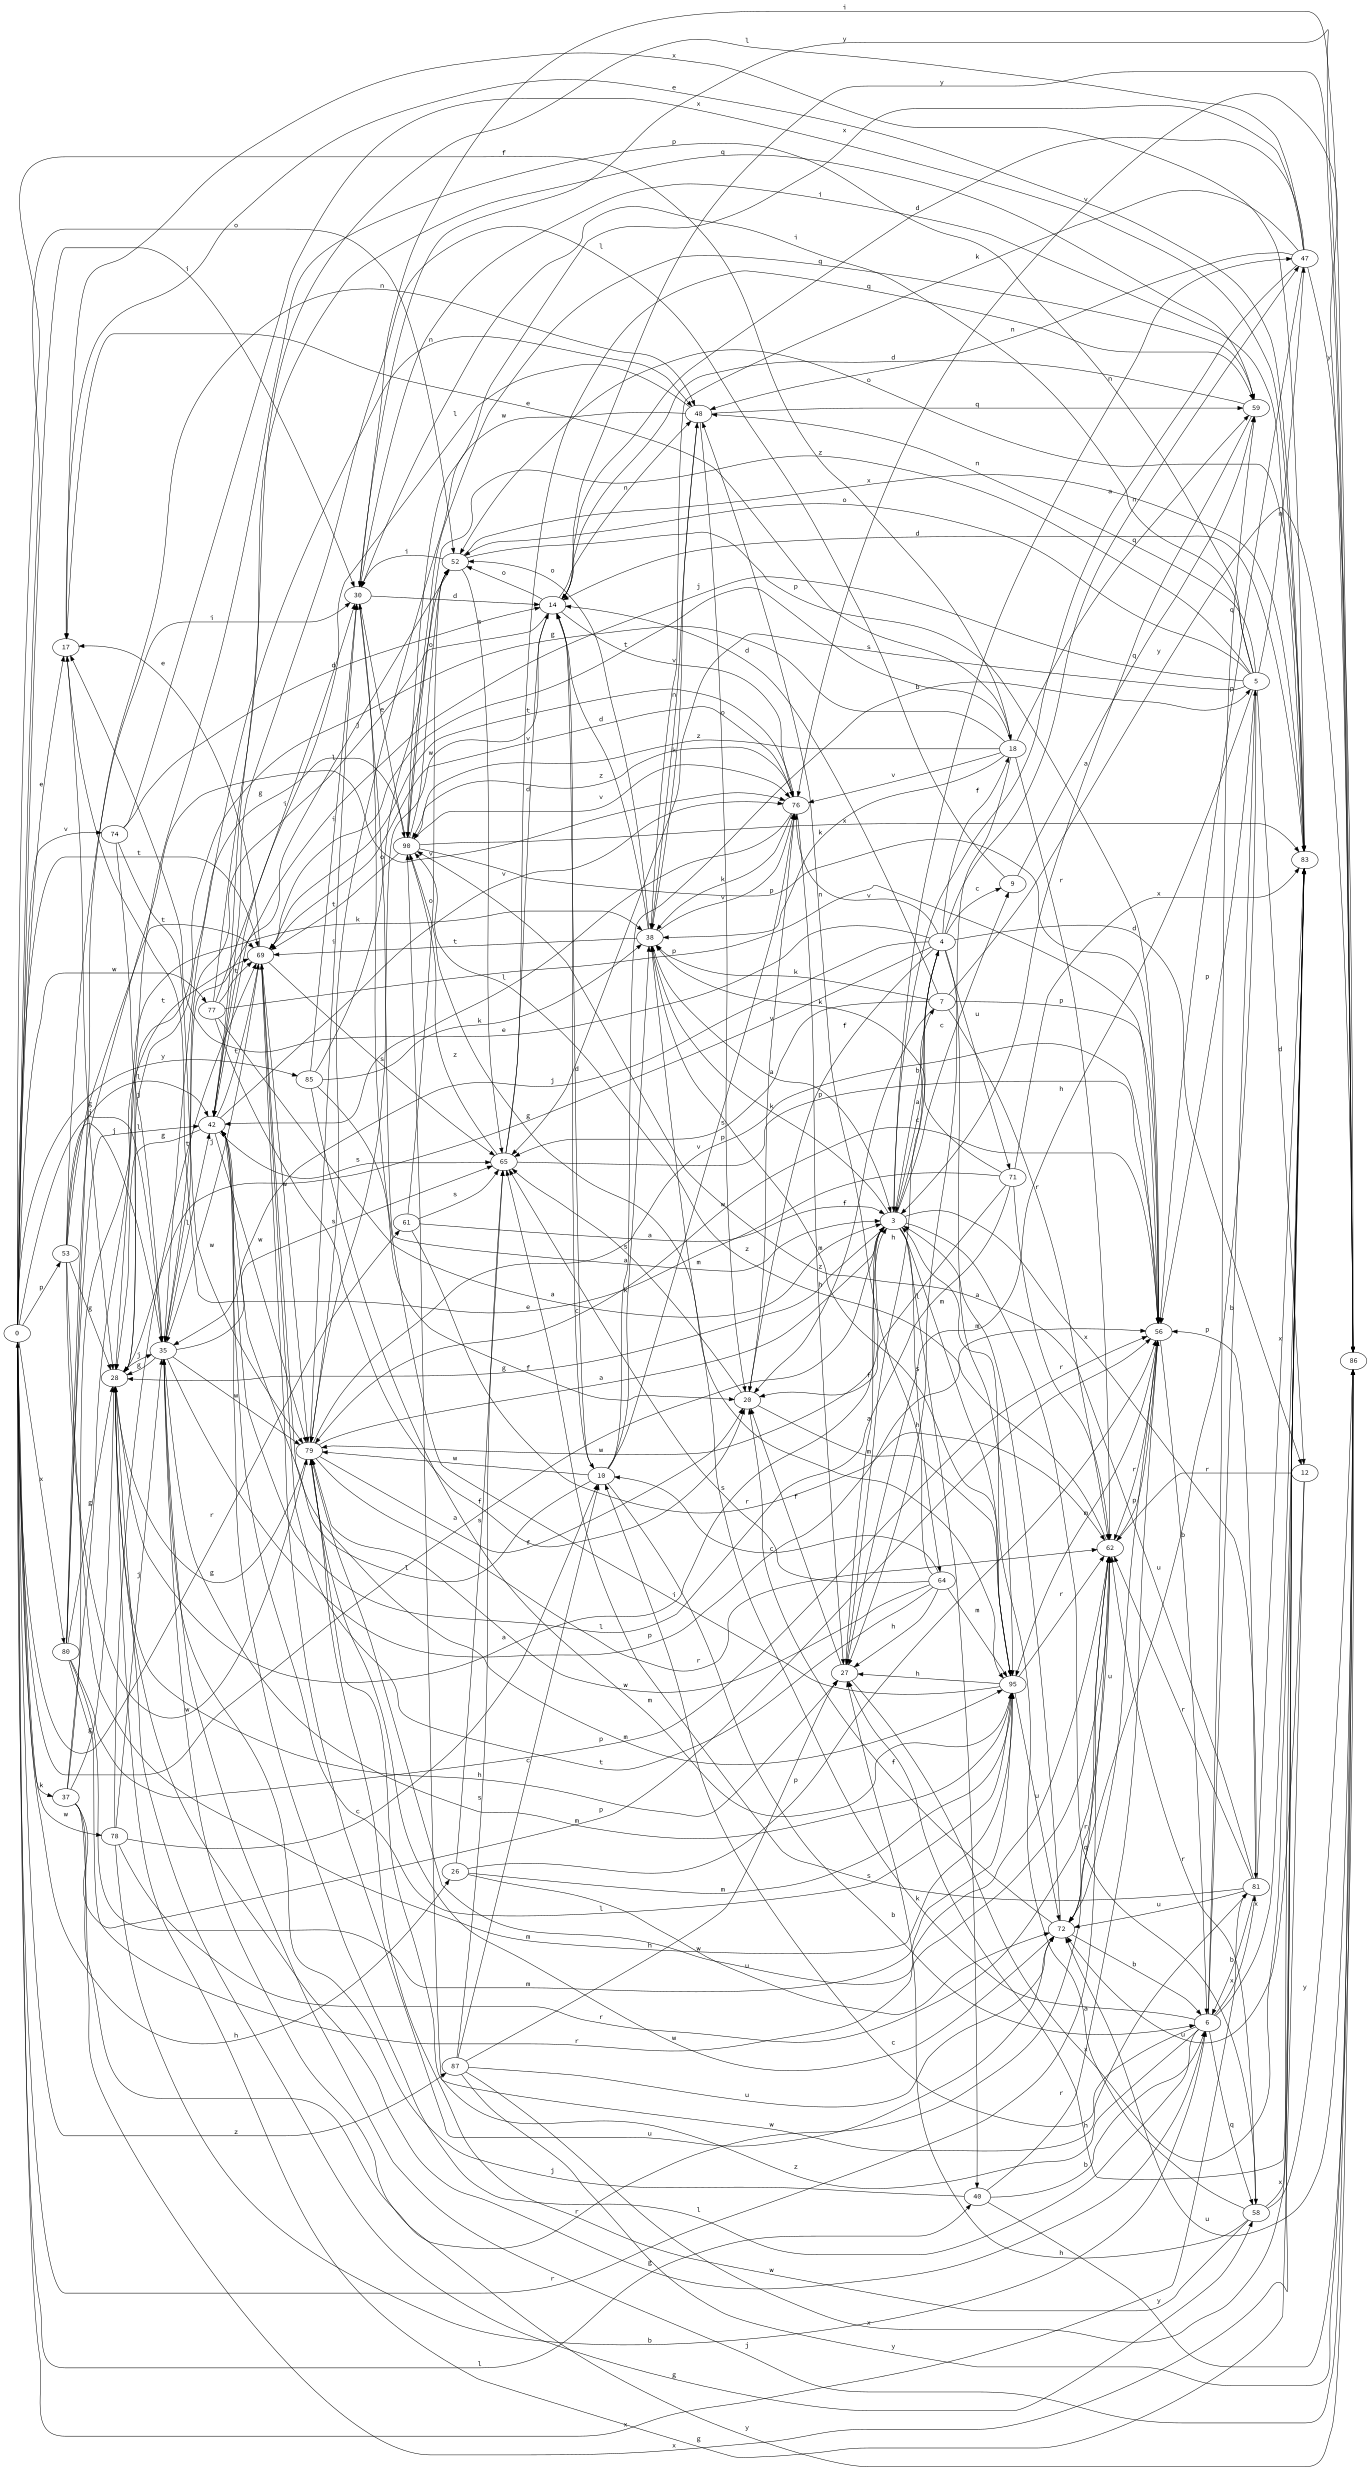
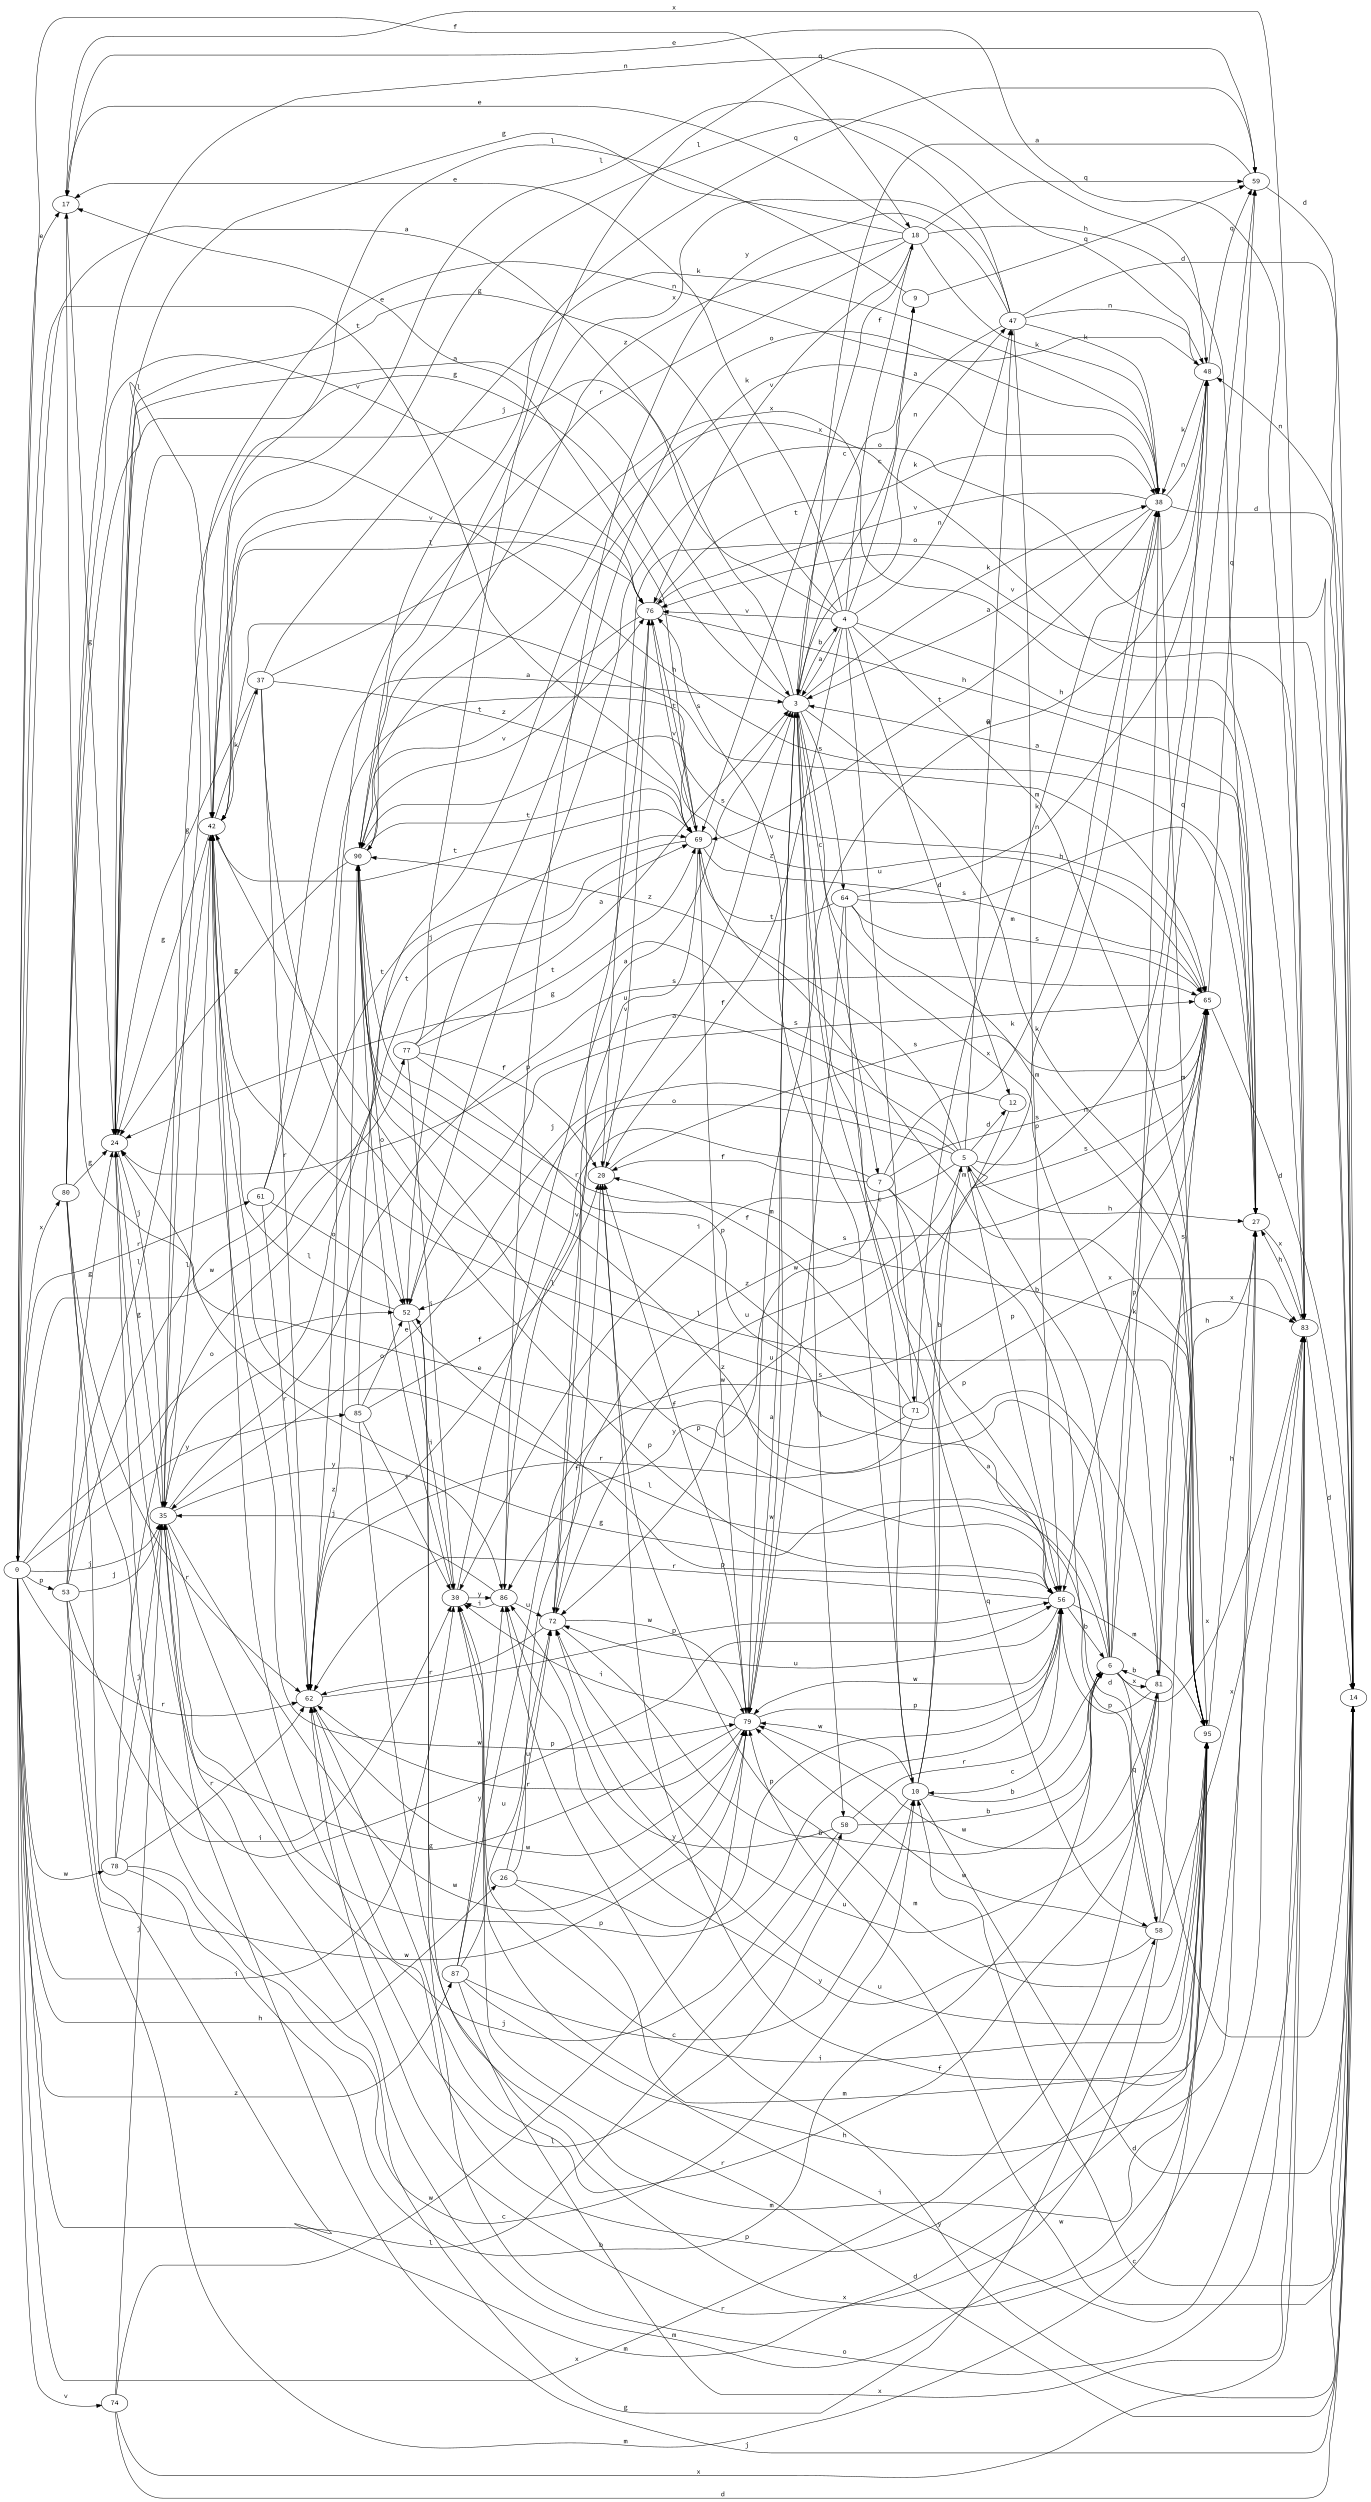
node "28": label "28" -> "24"
edge "12" -> "62": removed, label "r"
edge "0" -> "37": now "42" -> "37"
edge "95" -> "62": label "r" -> "p"
node "40": label "40" -> "50"
